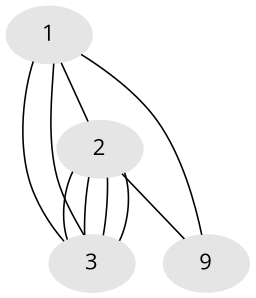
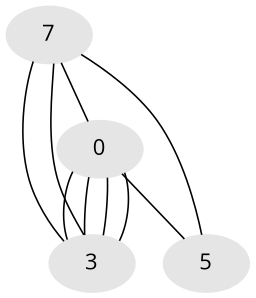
node "1": label "1" -> "7"
node "2": label "2" -> "0"
node "9": label "9" -> "5"
